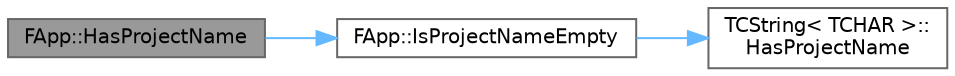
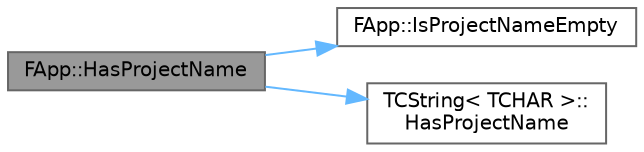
edge "FApp::IsProjectNameEmpty" -> "TCString< TCHAR >:: HasProjectName": now "FApp::HasProjectName" -> "TCString< TCHAR >:: HasProjectName"
